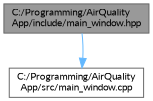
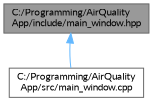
edge "C:/Programming/AirQuality App/include/main_window.hpp" -> "C:/Programming/AirQuality App/src/main_window.cpp": reversed
